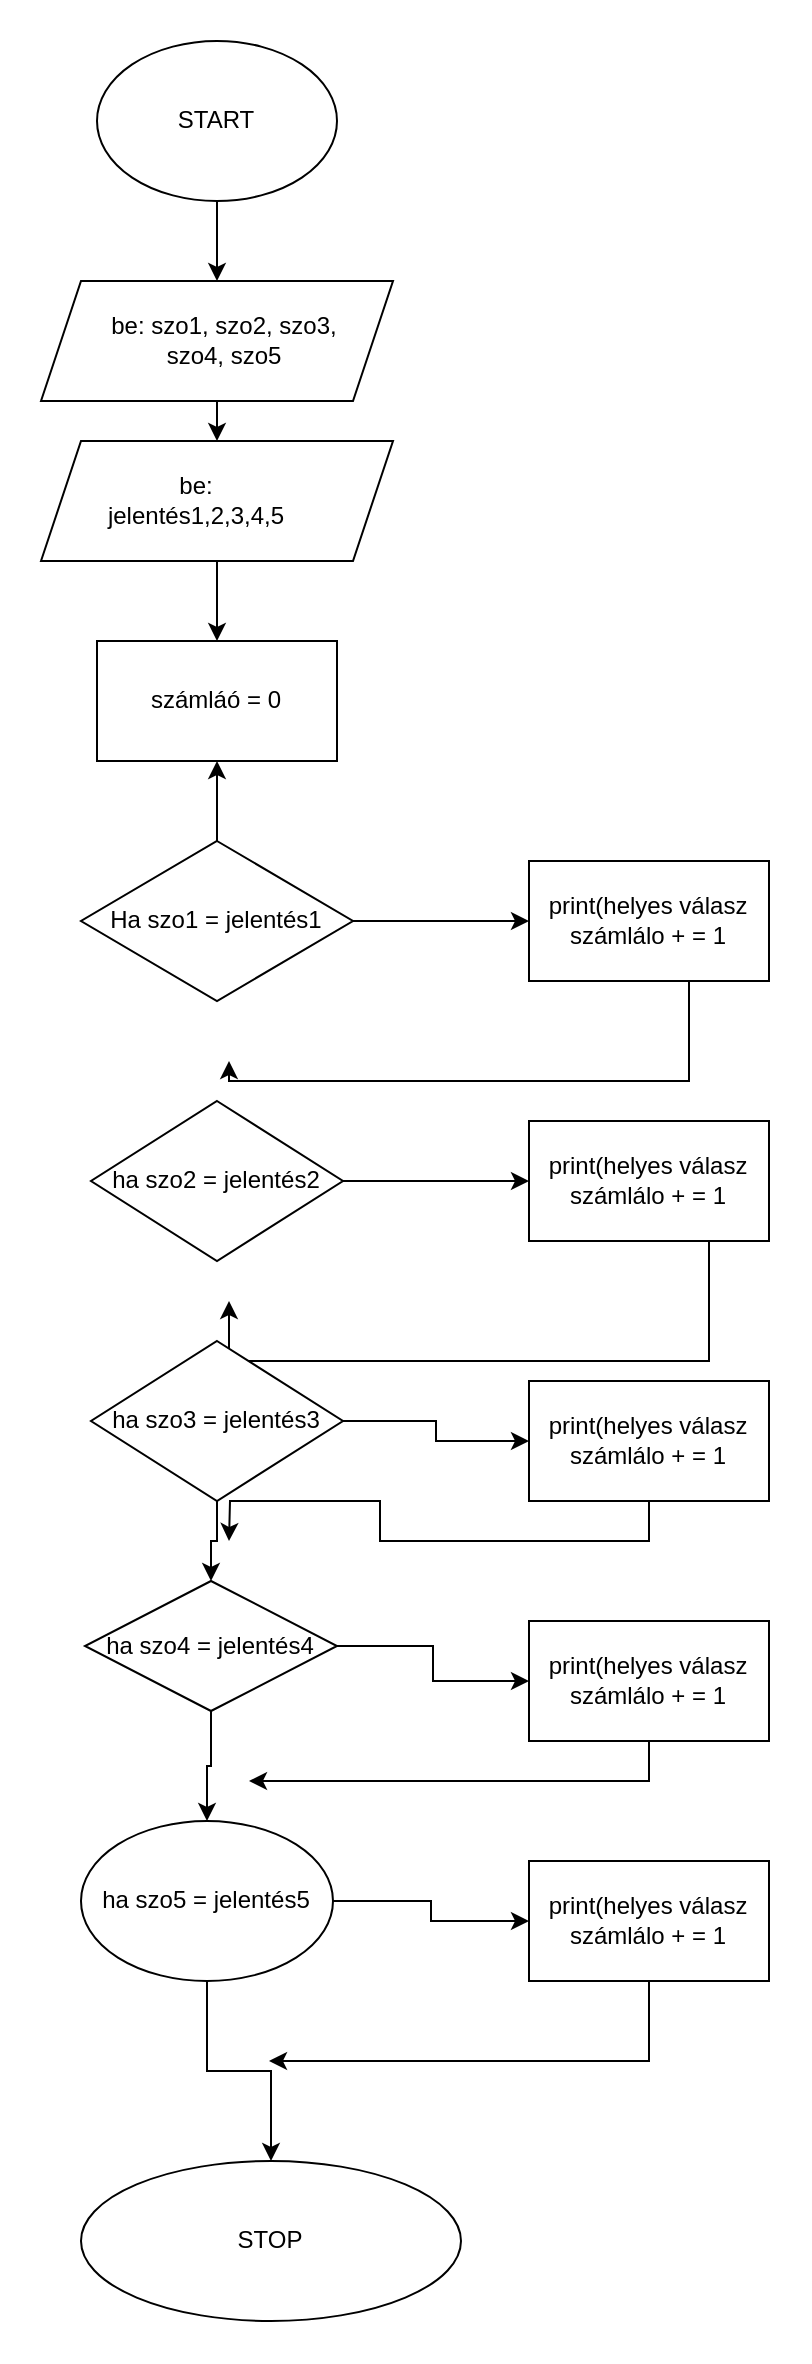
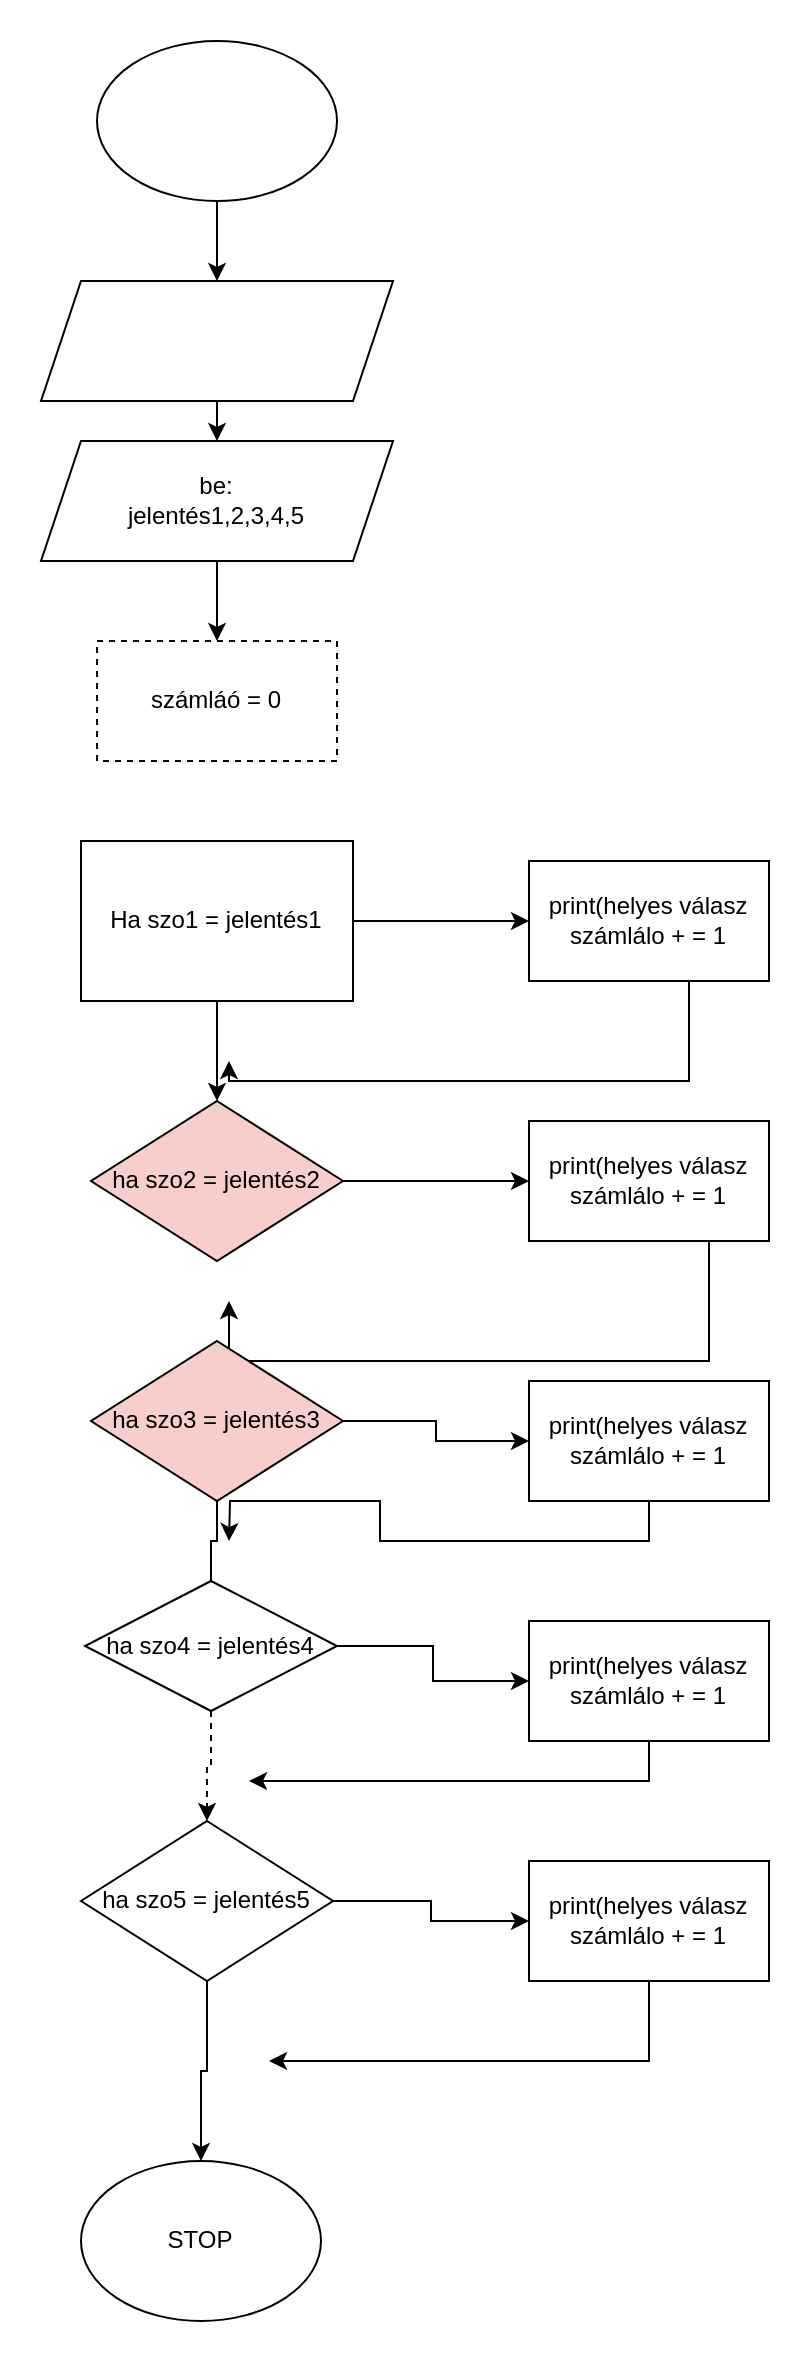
node "START": removed
node "be: szo1, szo2, szo3, szo4, szo5": removed
node "be: jelentés1,2,3,4,5": moved (197, 501) -> (217, 501)
node "számláó = 0": style solid -> dashed
edge "Ha szo1 = jelentés1" -> "számláó = 0": now "Ha szo1 = jelentés1" -> "ha szo2 = jelentés2"
node "Ha szo1 = jelentés1": shape diamond -> rectangle
node "ha szo2 = jelentés2": fillcolor #ffffff -> #f8cecc
node "ha szo3 = jelentés3": fillcolor #ffffff -> #f8cecc
edge "ha szo3 = jelentés3" -> "ha szo4 = jelentés4": arrowhead classic -> none
edge "ha szo4 = jelentés4" -> "ha szo5 = jelentés5": style solid -> dashed
node "ha szo5 = jelentés5": shape ellipse -> diamond
node "STOP": size 380x160 -> 240x160
